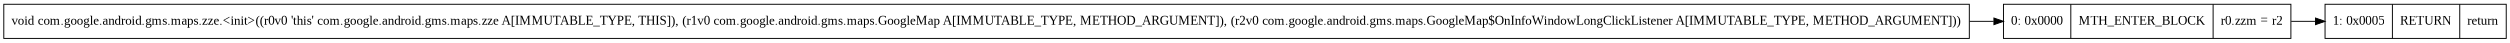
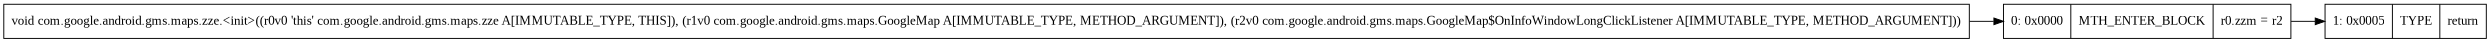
node "1: 0x0005": text "RETURN" -> "TYPE"
